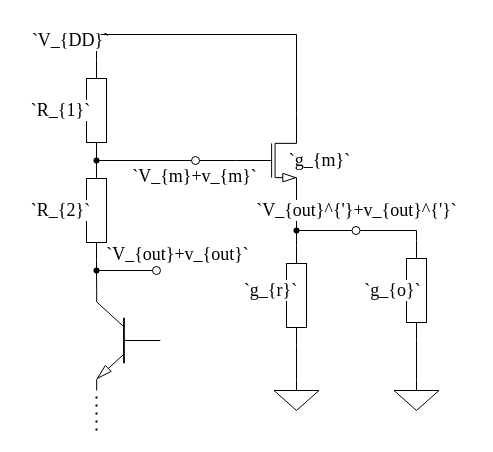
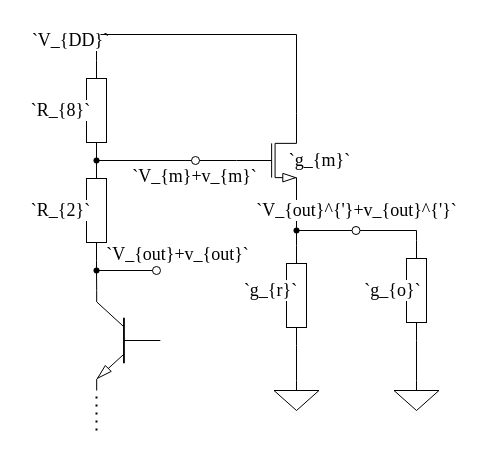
node "`R_{1}`": label "`R_{1}`" -> "`R_{8}`"
